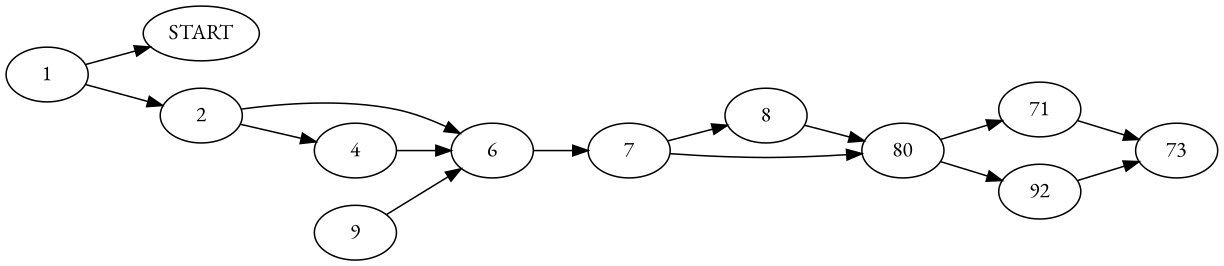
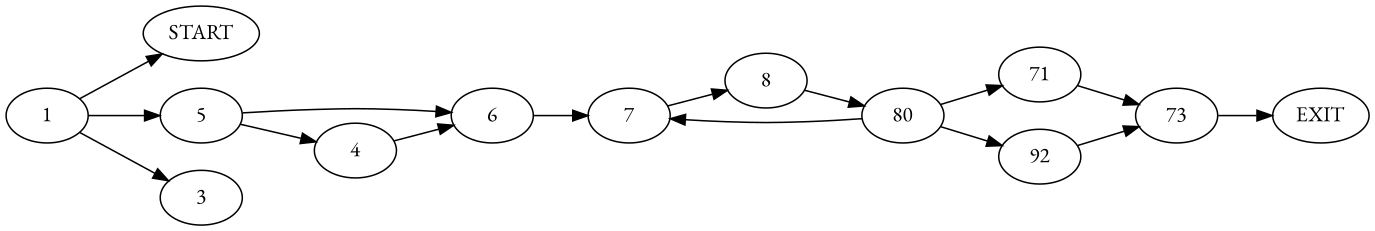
node "2": label "2" -> "5"
node "EXIT": added
edge "7" -> "80": reversed
node "3": added
node "9": removed
